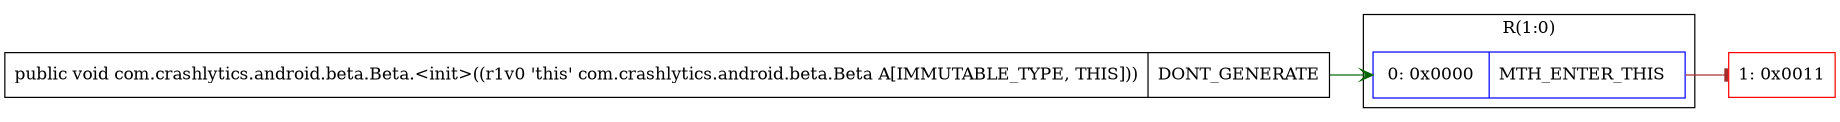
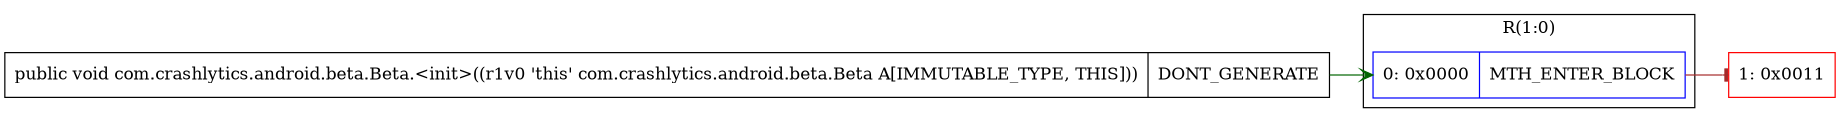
node "0: 0x0000": text "MTH_ENTER_THIS" -> "MTH_ENTER_BLOCK"
